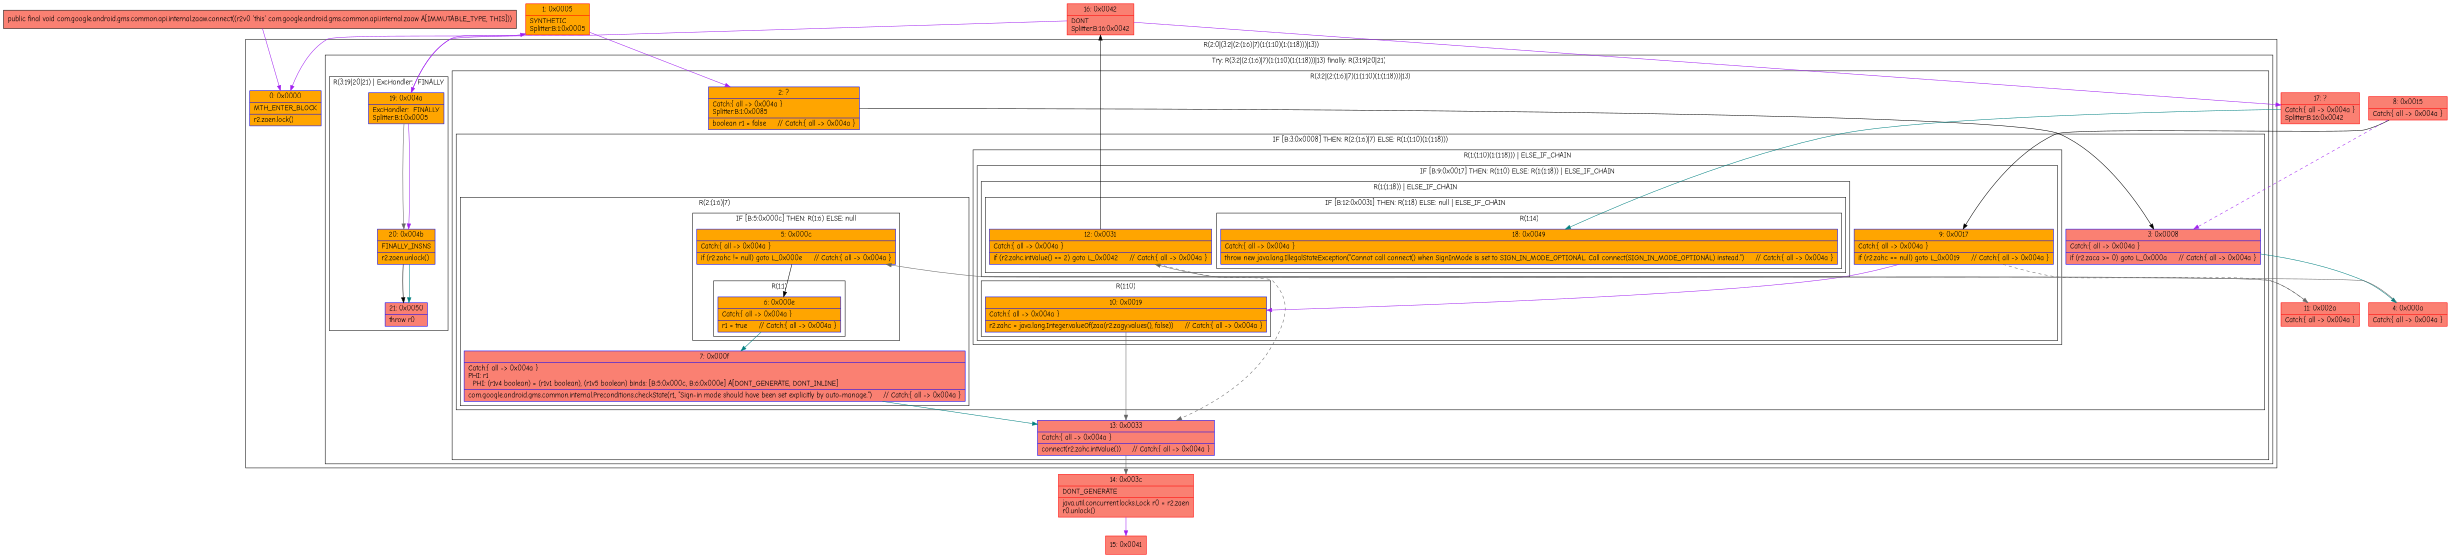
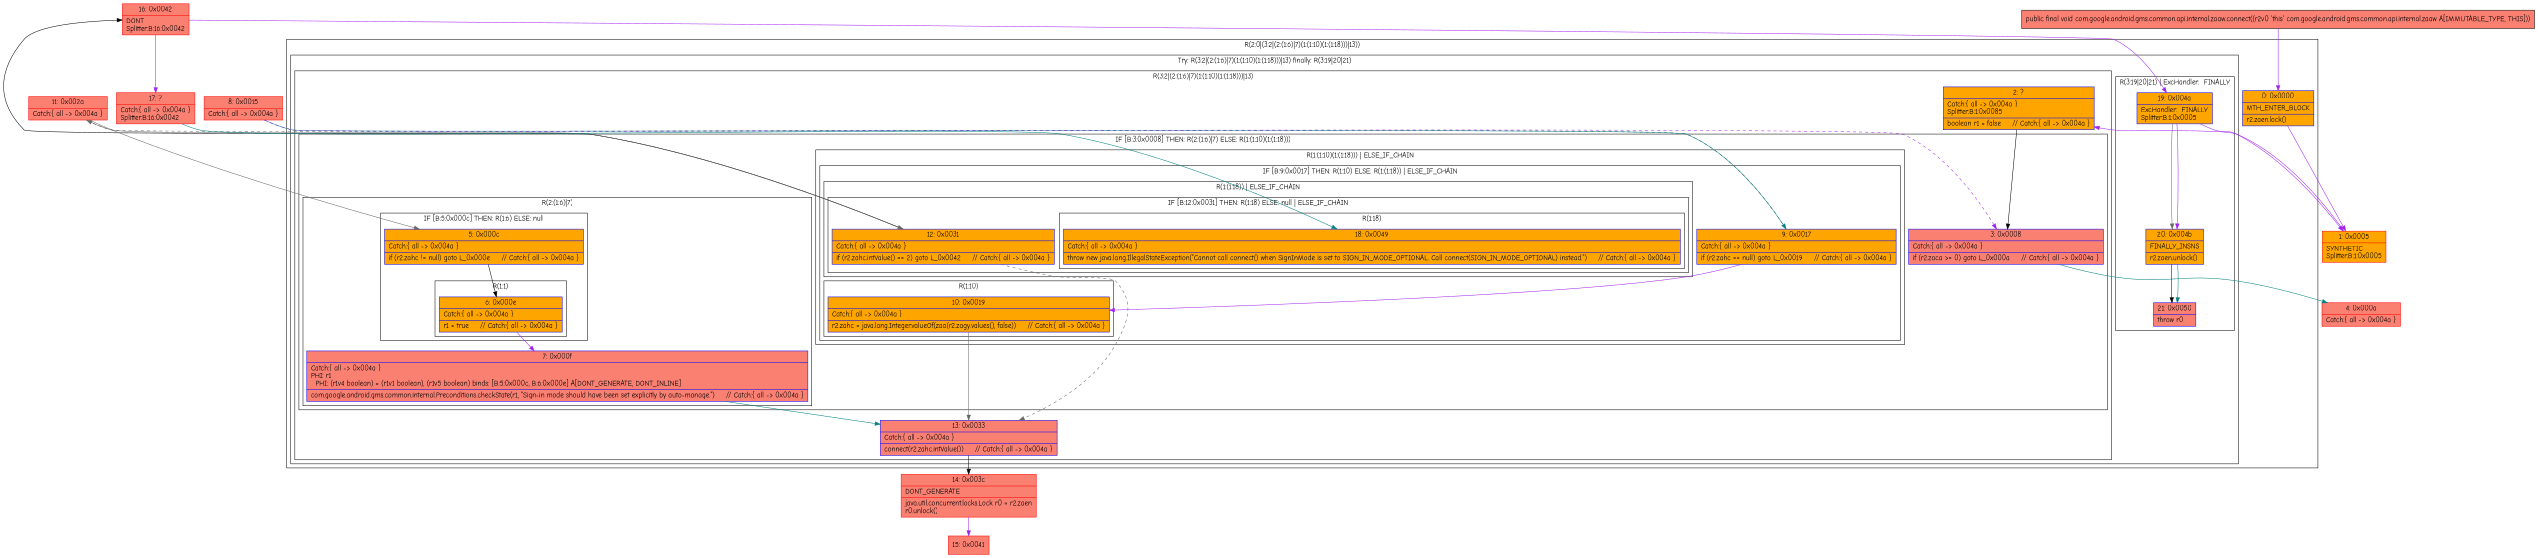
edge "1: 0x0005" -> "0: 0x0000": reversed
edge "8: 0x0015" -> "9: 0x0017": color black -> teal
cluster "R(1:14)": label "R(1:14)" -> "R(1:18)"
edge "4: 0x000a" -> "5: 0x000c": now "11: 0x002a" -> "5: 0x000c"
edge "6: 0x000e" -> "7: 0x000f": color teal -> purple
edge "13: 0x0033" -> "14: 0x003c": color gray40 -> black
